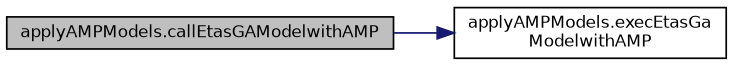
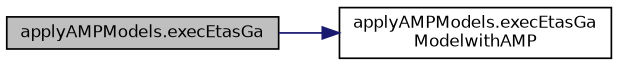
node "applyAMPModels.callEtasGAModelwithAMP": label "applyAMPModels.callEtasGAModelwithAMP" -> "applyAMPModels.execEtasGa"
